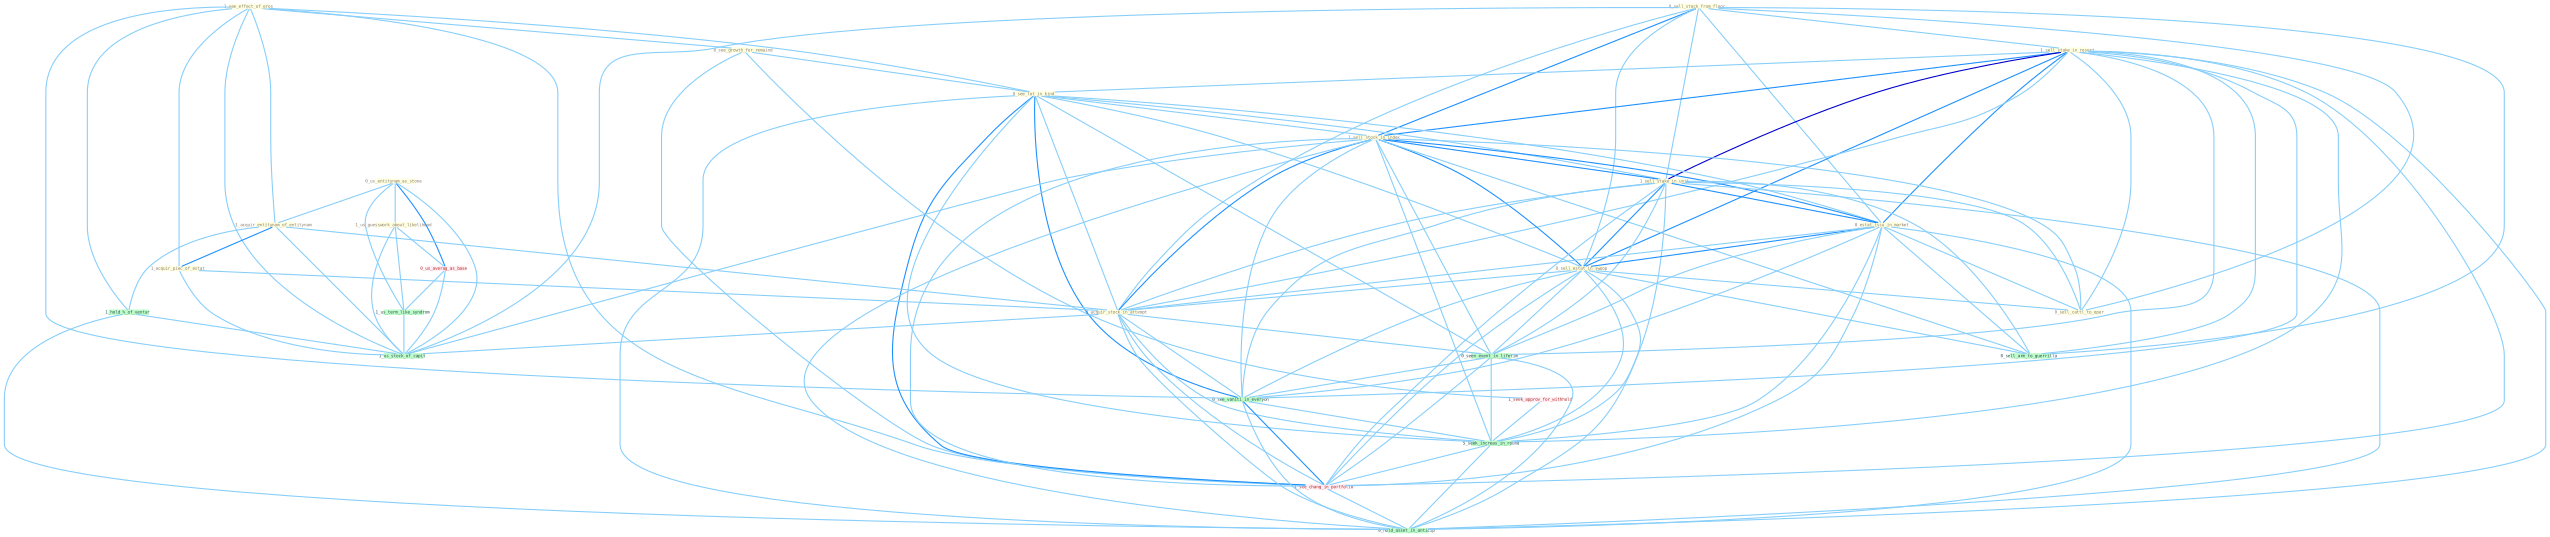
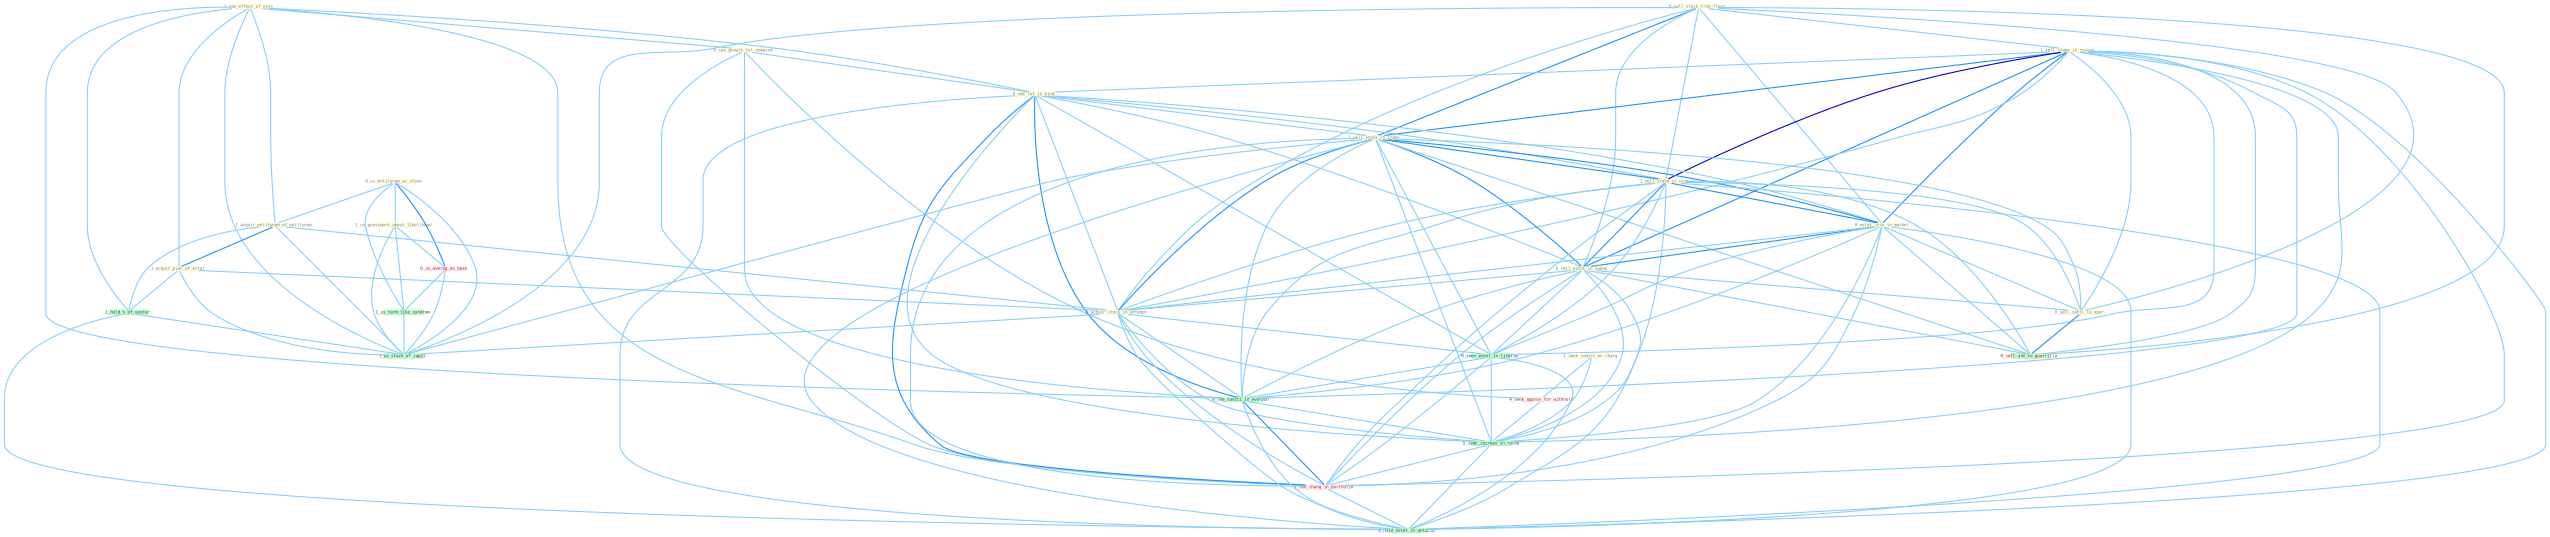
edge "1_acquir_piec_of_estat" -- "1_hold_%_of_ventur": added
edge "0_sell_cattl_to_oper" -- "0_sell_arm_to_guerrilla": added
edge "0_see_growth_for_remaind" -- "0_see_vaniti_in_everyon": added
node "1_seek_indict_on_charg": added
node "0_sell_arm_to_guerrilla": fontcolor #2f4f4f -> #b22222
node "1_seek_approv_for_withhold": label "1_seek_approv_for_withhold" -> "4_seek_approv_for_withhold"
